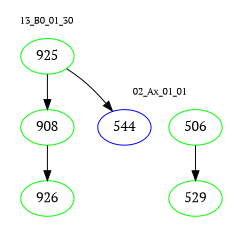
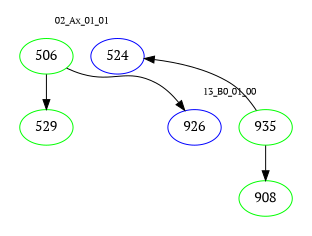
cluster "13_B0_01_30": label "13_B0_01_30" -> "13_B0_01_00"
node "925": label "925" -> "935"
node "544": label "544" -> "524"
edge "908" -> "926": now "506" -> "926"
node "926": color green -> blue
